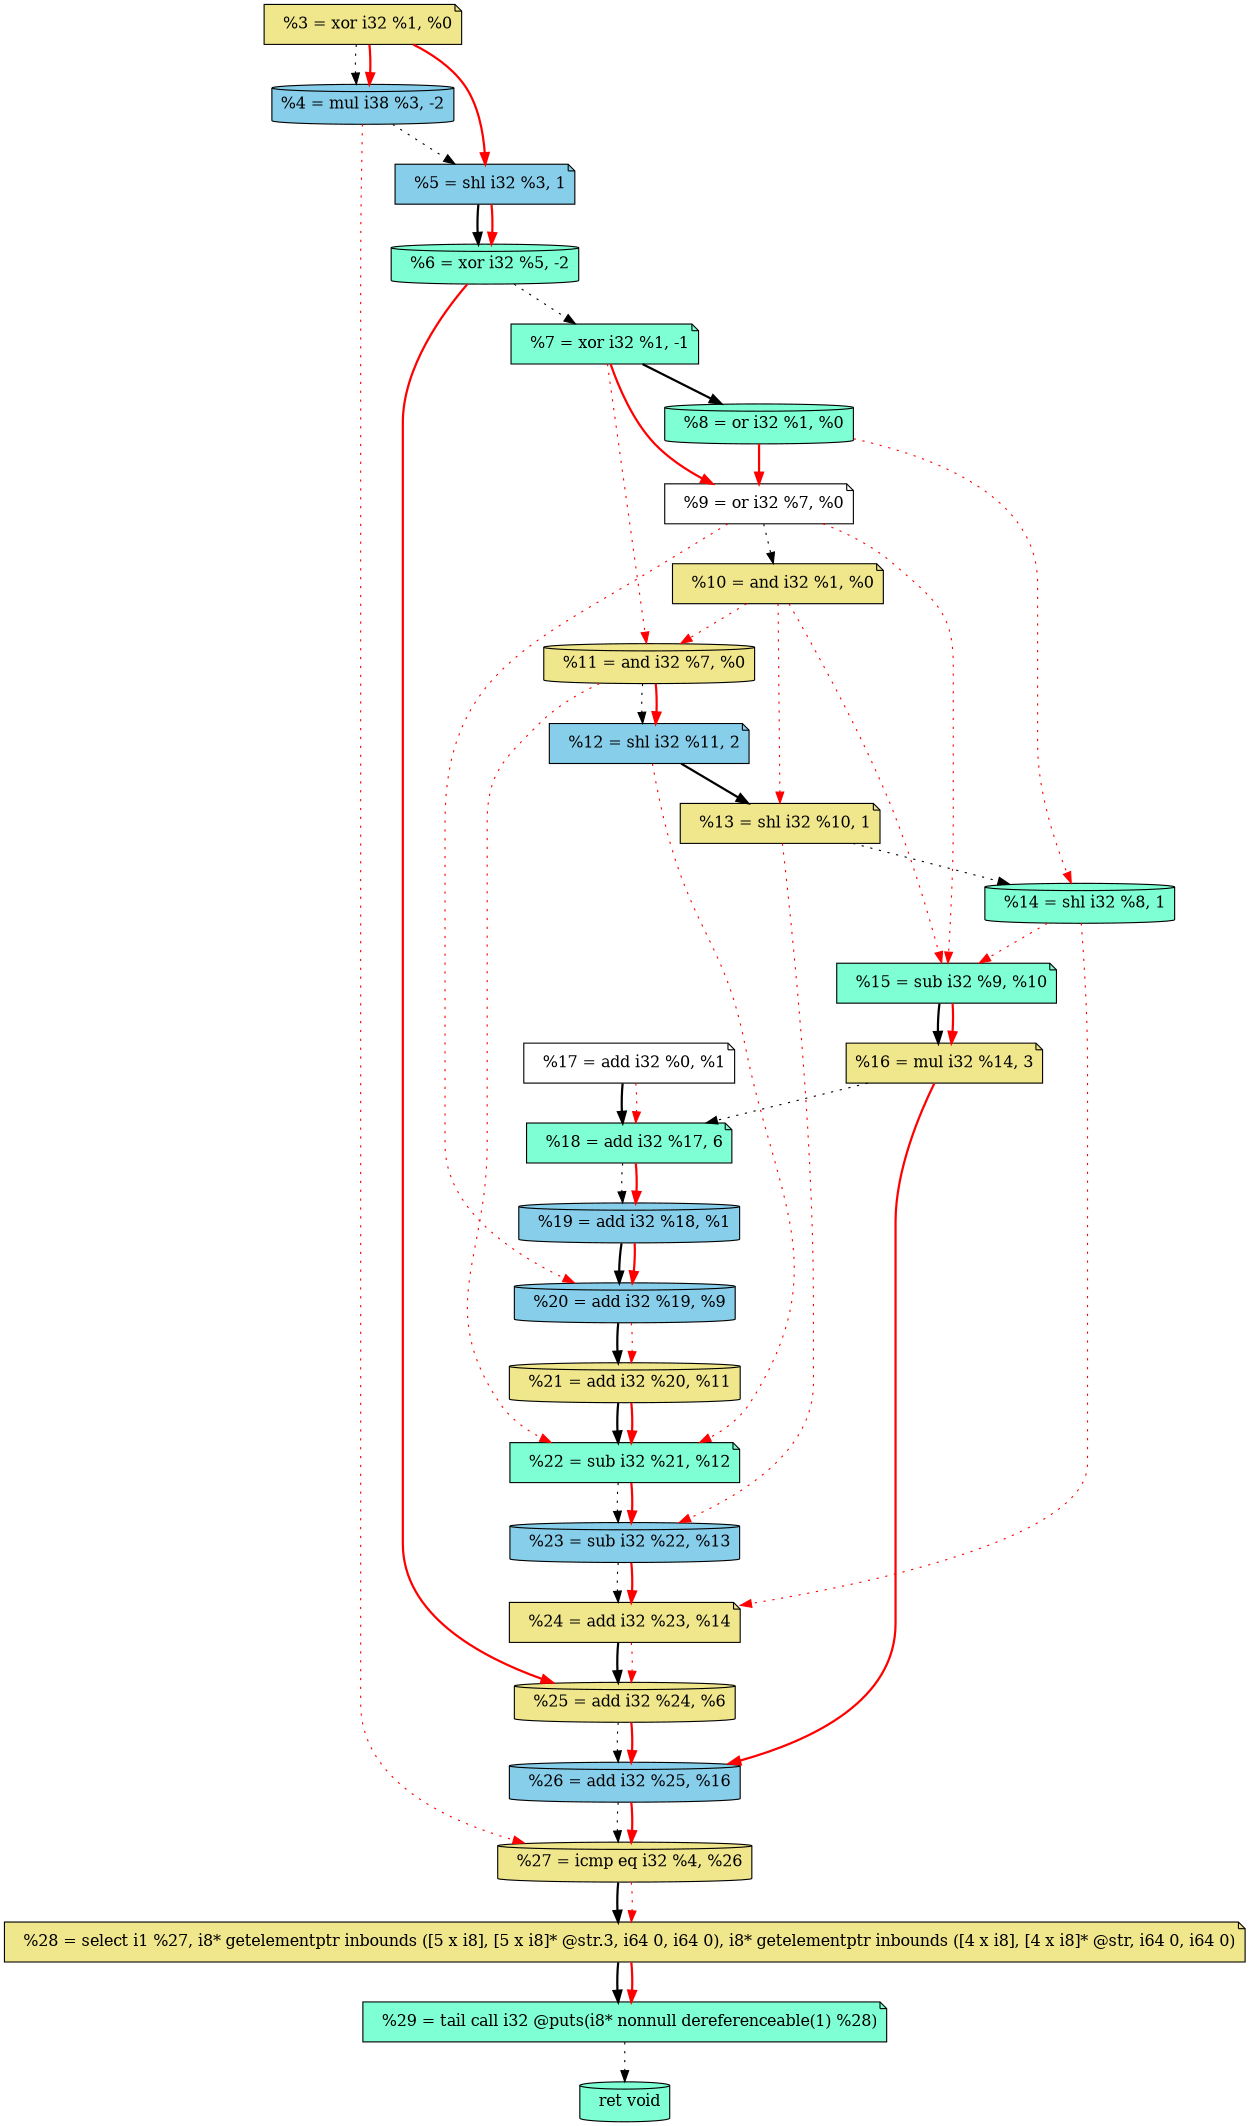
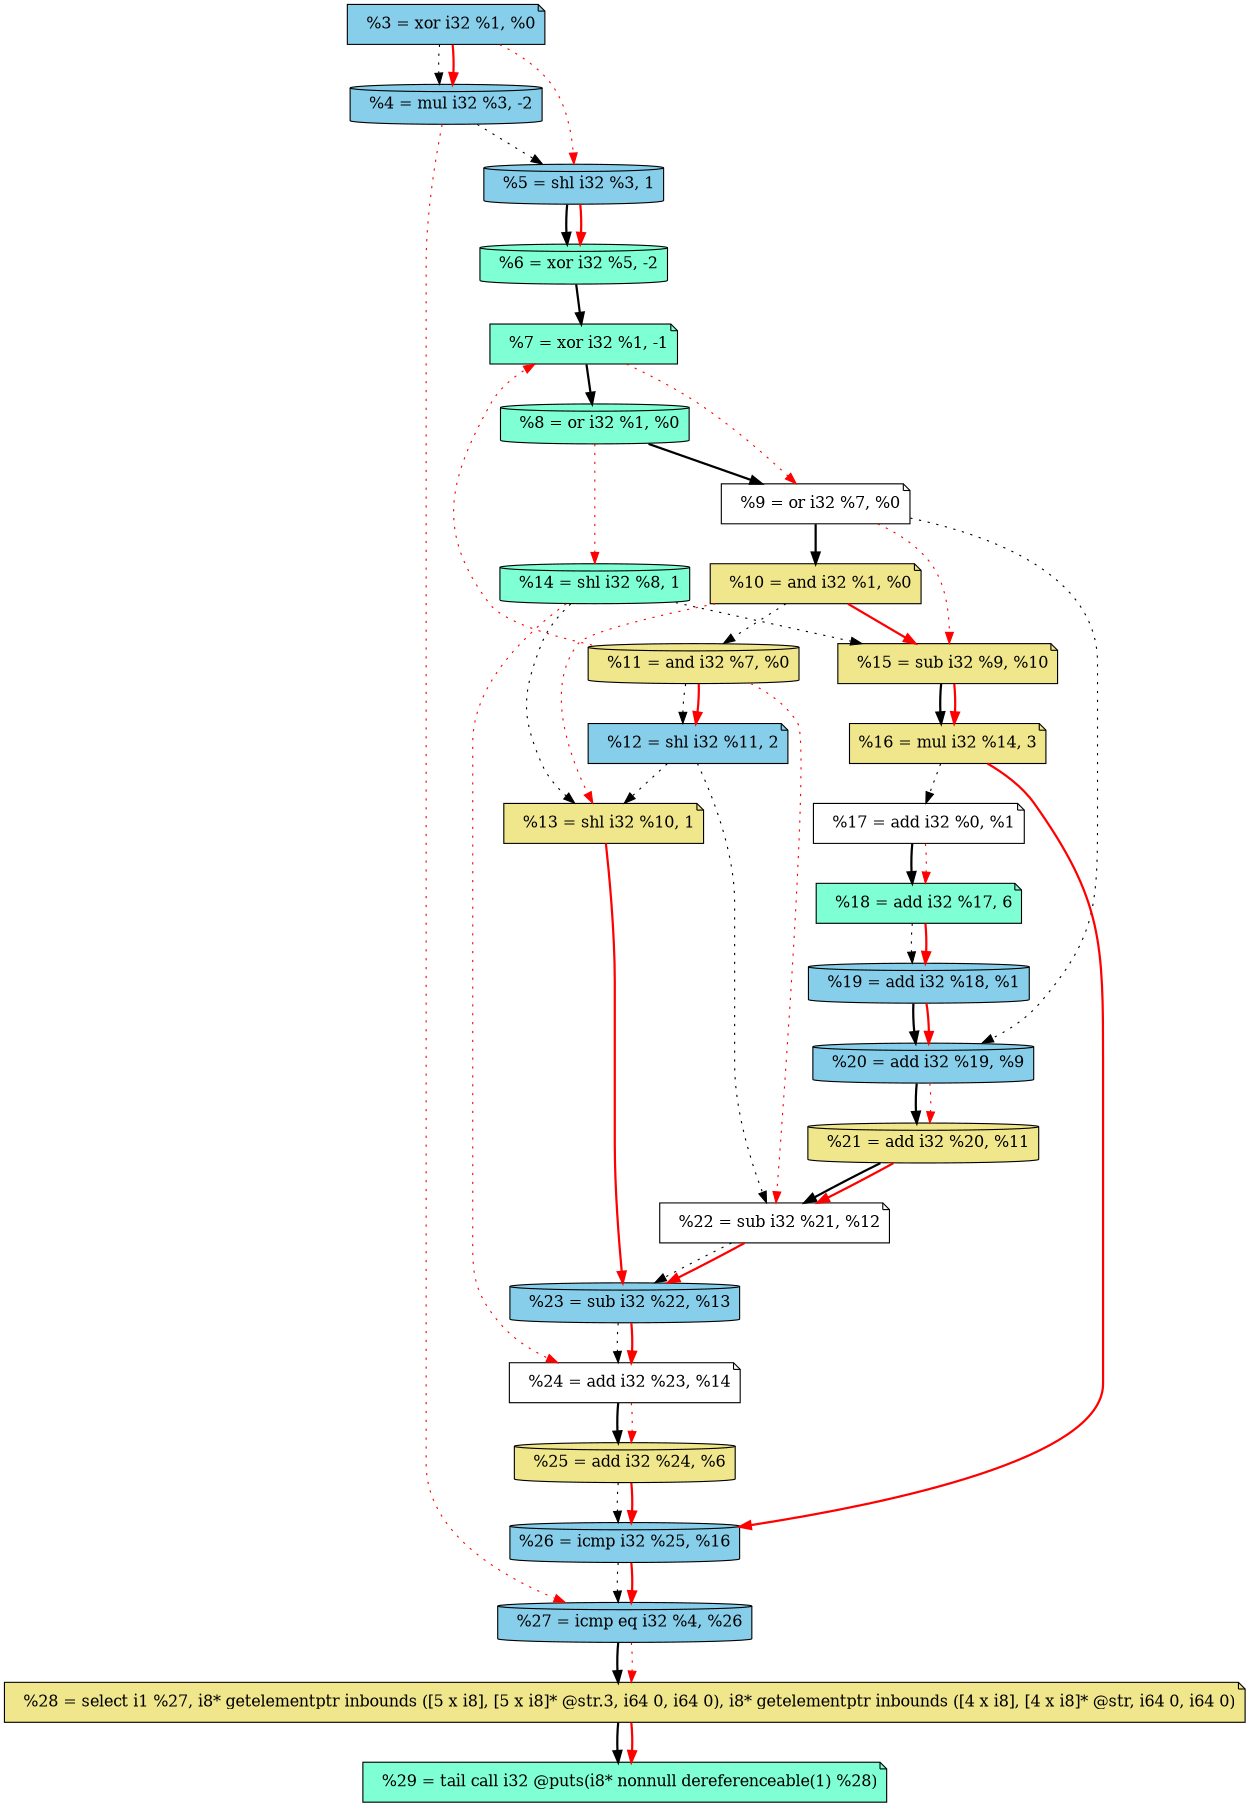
node "%3 = xor i32 %1, %0": fillcolor khaki -> skyblue
edge "%3 = xor i32 %1, %0" -> "%5 = shl i32 %3, 1": style bold -> dotted
node "%4 = mul i38 %3, -2": label "%4 = mul i38 %3, -2" -> "%4 = mul i32 %3, -2"
node "%5 = shl i32 %3, 1": shape note -> cylinder
edge "%6 = xor i32 %5, -2" -> "%7 = xor i32 %1, -1": style dotted -> bold
edge "%7 = xor i32 %1, -1" -> "%9 = or i32 %7, %0": style bold -> dotted
edge "%8 = or i32 %1, %0" -> "%9 = or i32 %7, %0": color red -> black
edge "%7 = xor i32 %1, -1" -> "%11 = and i32 %7, %0": reversed
edge "%9 = or i32 %7, %0" -> "%10 = and i32 %1, %0": style dotted -> bold
edge "%10 = and i32 %1, %0" -> "%11 = and i32 %7, %0": color red -> black
edge "%10 = and i32 %1, %0" -> "%15 = sub i32 %9, %10": style dotted -> bold
edge "%12 = shl i32 %11, 2" -> "%13 = shl i32 %10, 1": style bold -> dotted
edge "%9 = or i32 %7, %0" -> "%20 = add i32 %19, %9": color red -> black
edge "%13 = shl i32 %10, 1" -> "%14 = shl i32 %8, 1": reversed
edge "%14 = shl i32 %8, 1" -> "%15 = sub i32 %9, %10": color red -> black
node "%15 = sub i32 %9, %10": fillcolor aquamarine -> khaki
edge "%6 = xor i32 %5, -2" -> "%25 = add i32 %24, %6": removed
edge "%12 = shl i32 %11, 2" -> "%22 = sub i32 %21, %12": color red -> black
edge "%16 = mul i32 %14, 3" -> "%18 = add i32 %17, 6": now "%16 = mul i32 %14, 3" -> "%17 = add i32 %0, %1"
edge "%13 = shl i32 %10, 1" -> "%23 = sub i32 %22, %13": style dotted -> bold
node "%22 = sub i32 %21, %12": fillcolor aquamarine -> white
node "%24 = add i32 %23, %14": fillcolor khaki -> white
node "%26 = add i32 %25, %16": label "%26 = add i32 %25, %16" -> "%26 = icmp i32 %25, %16"
node "%27 = icmp eq i32 %4, %26": fillcolor khaki -> skyblue
node "ret void": removed
